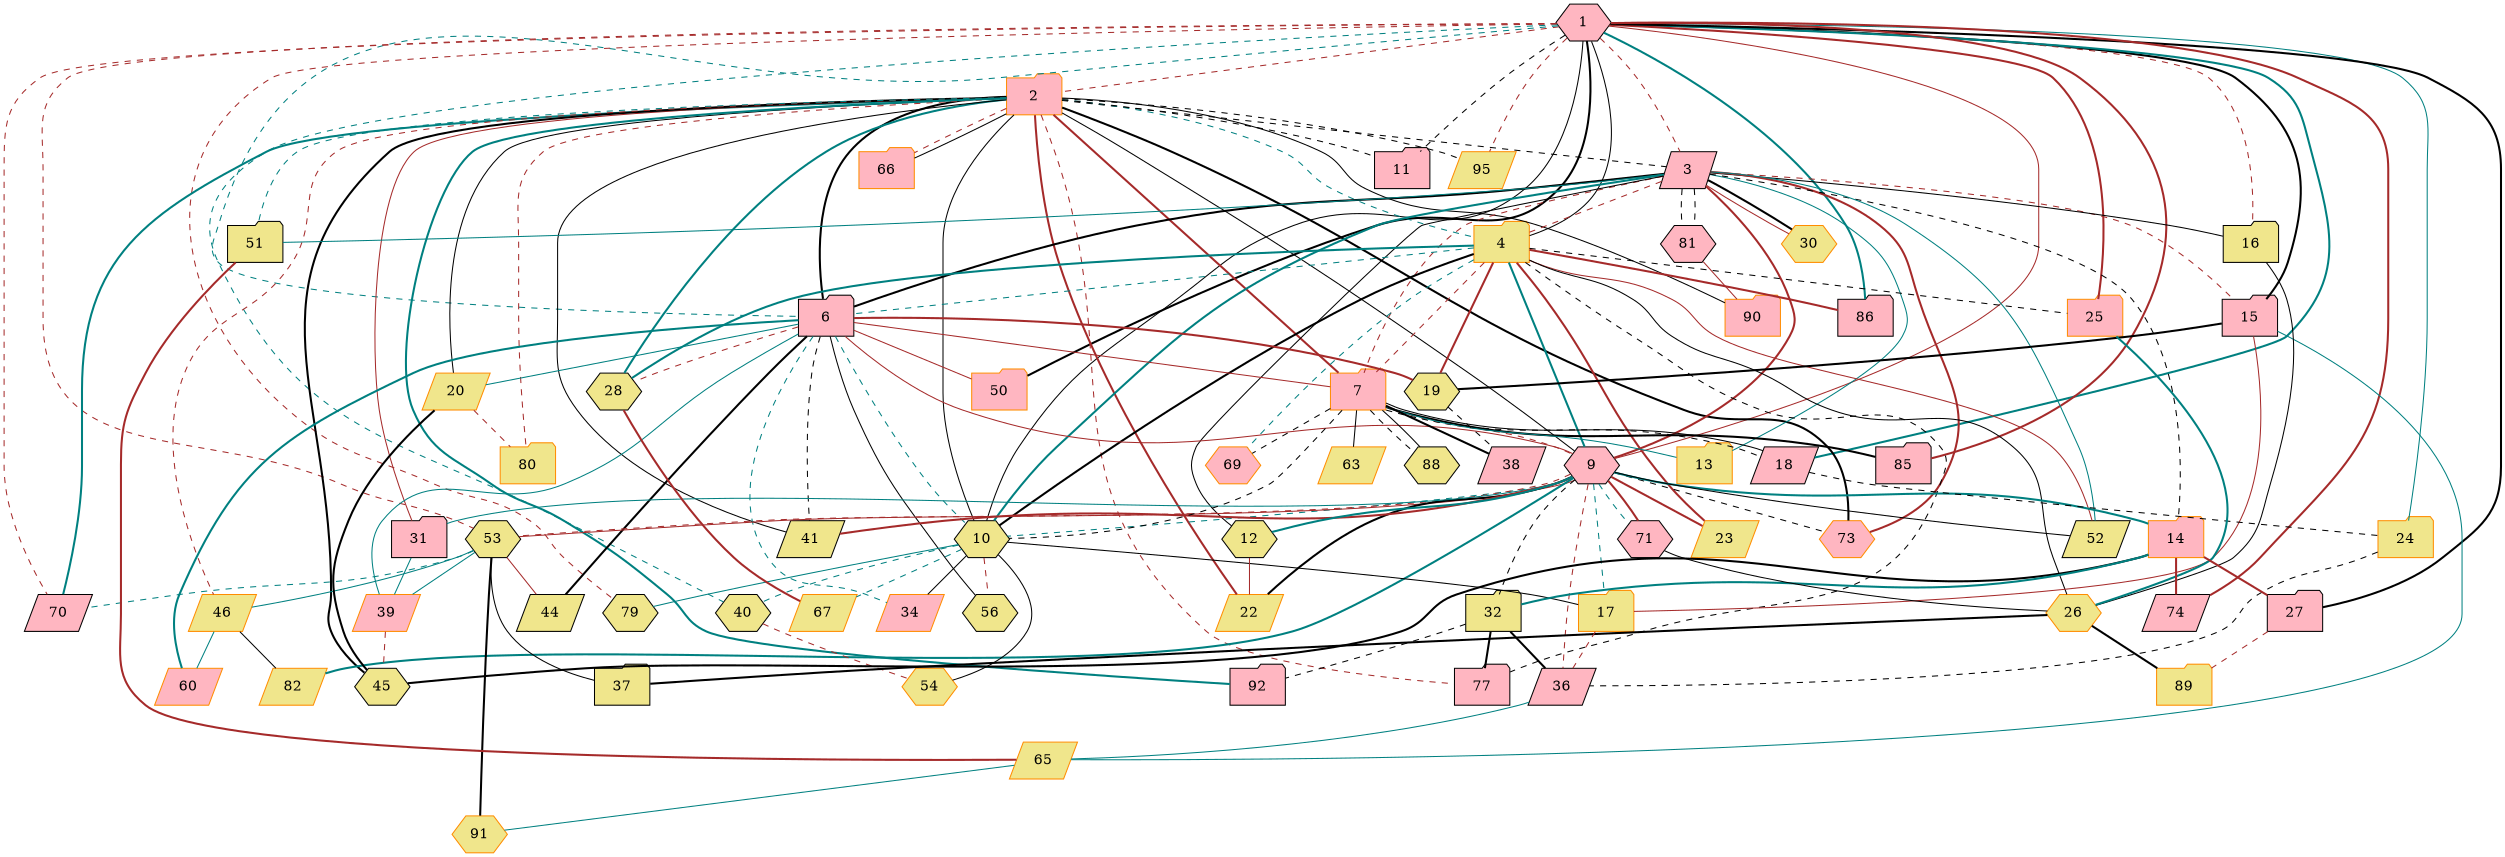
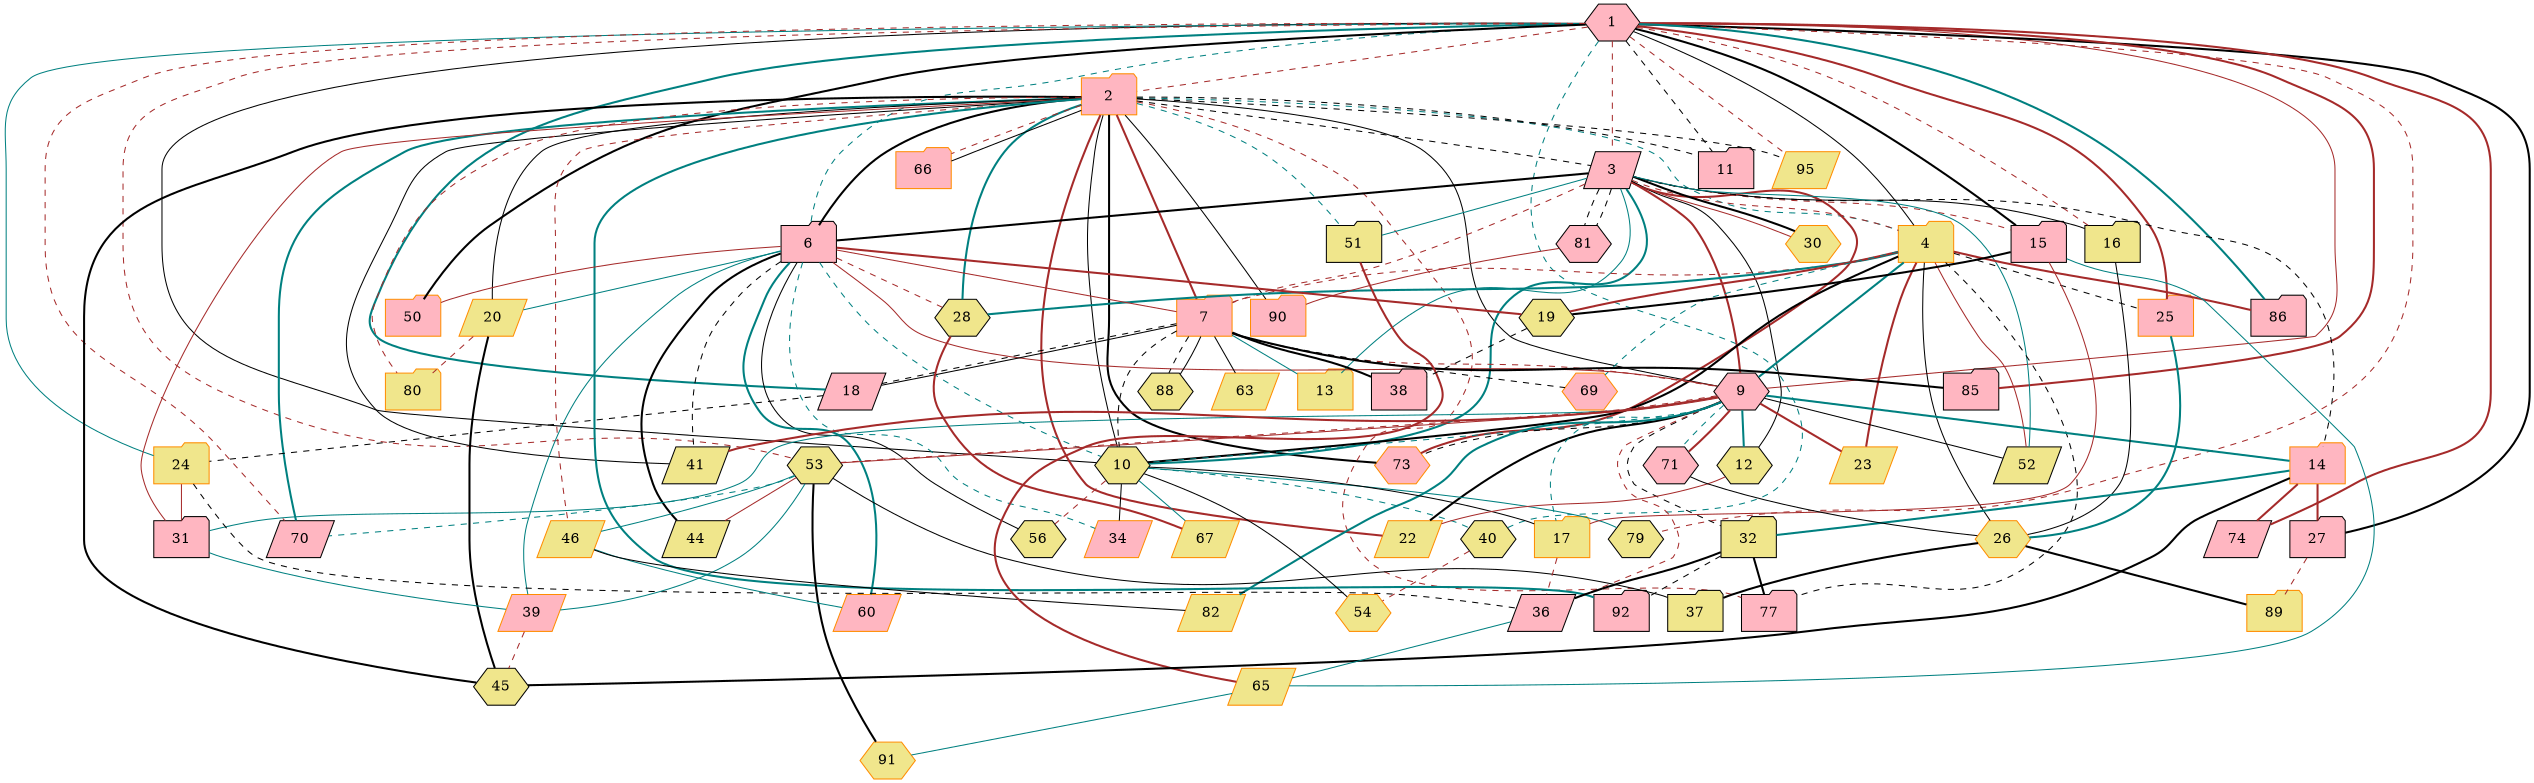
edge "4" -- "6": removed
node "38": shape parallelogram -> folder
edge "24" -- "31": added
edge "10" -- "67": style dashed -> solid
